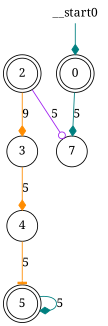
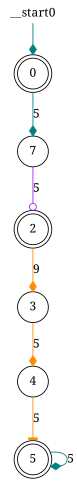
edge "2" -> "7": reversed
